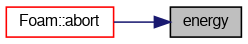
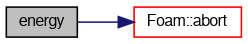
edge "Foam::abort" -> "energy": reversed
